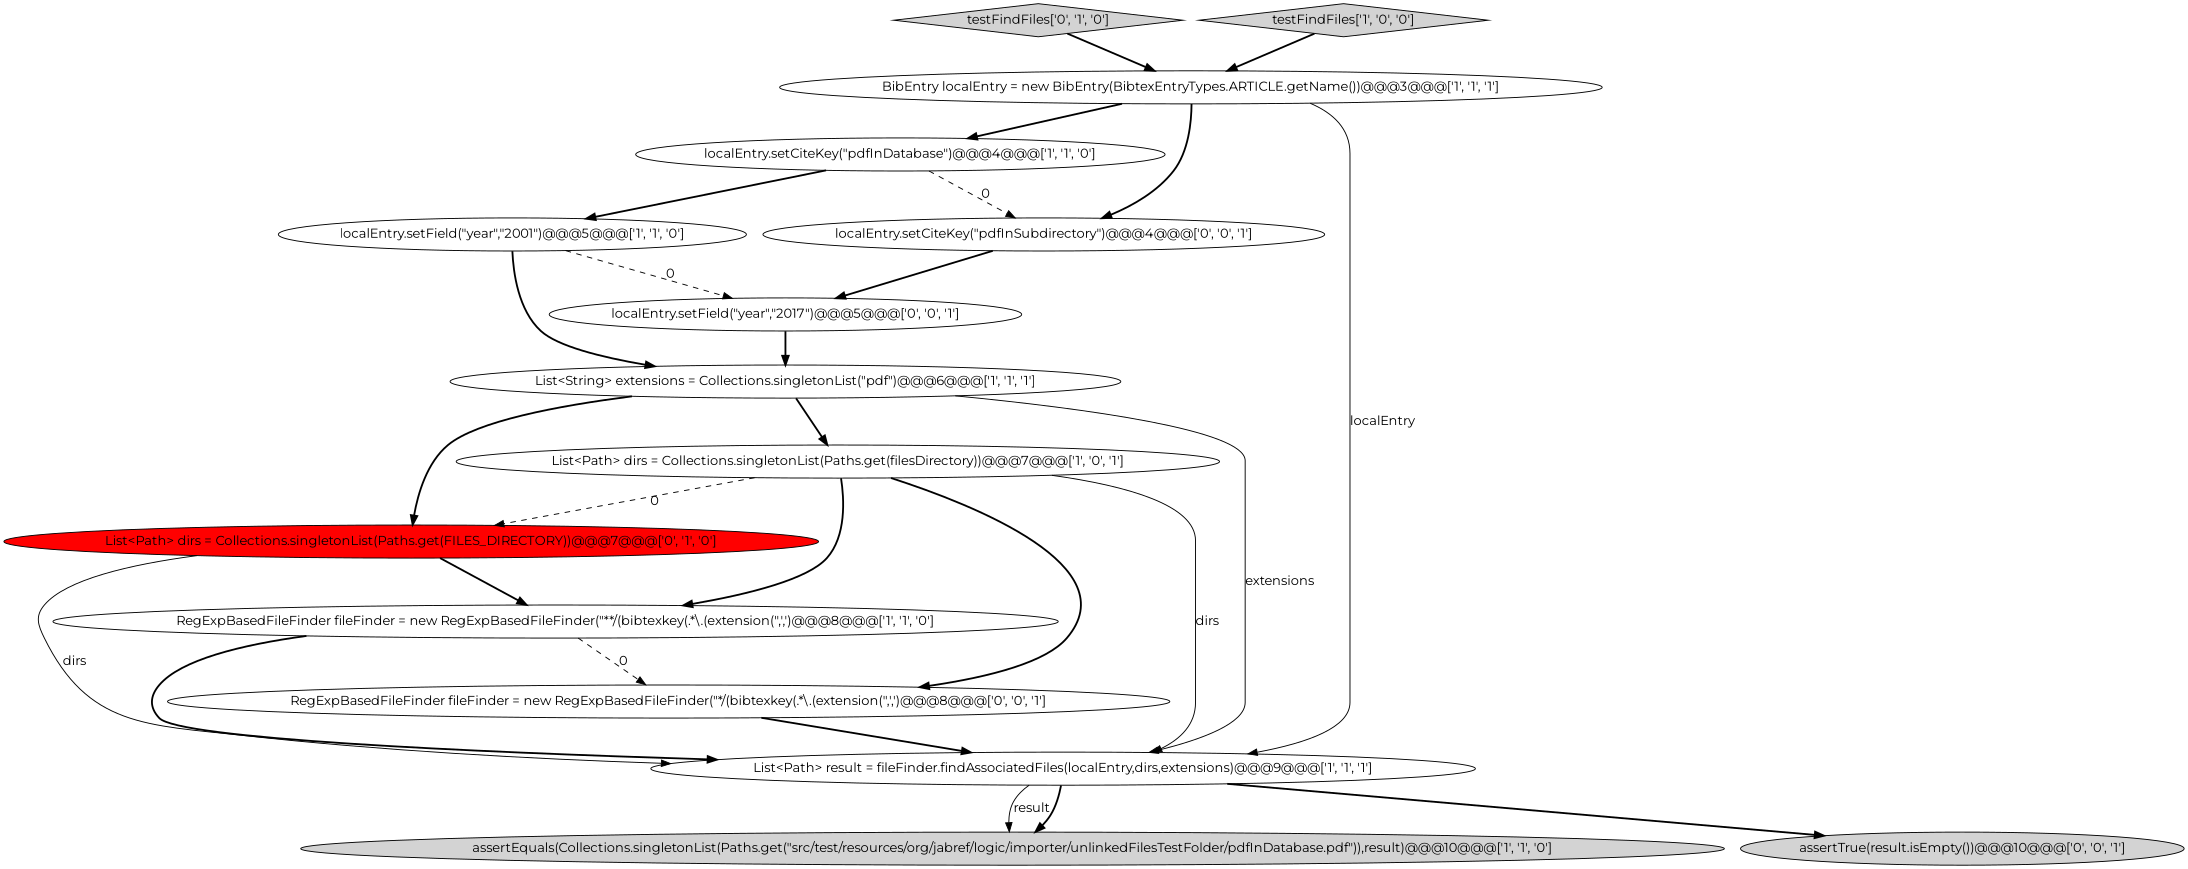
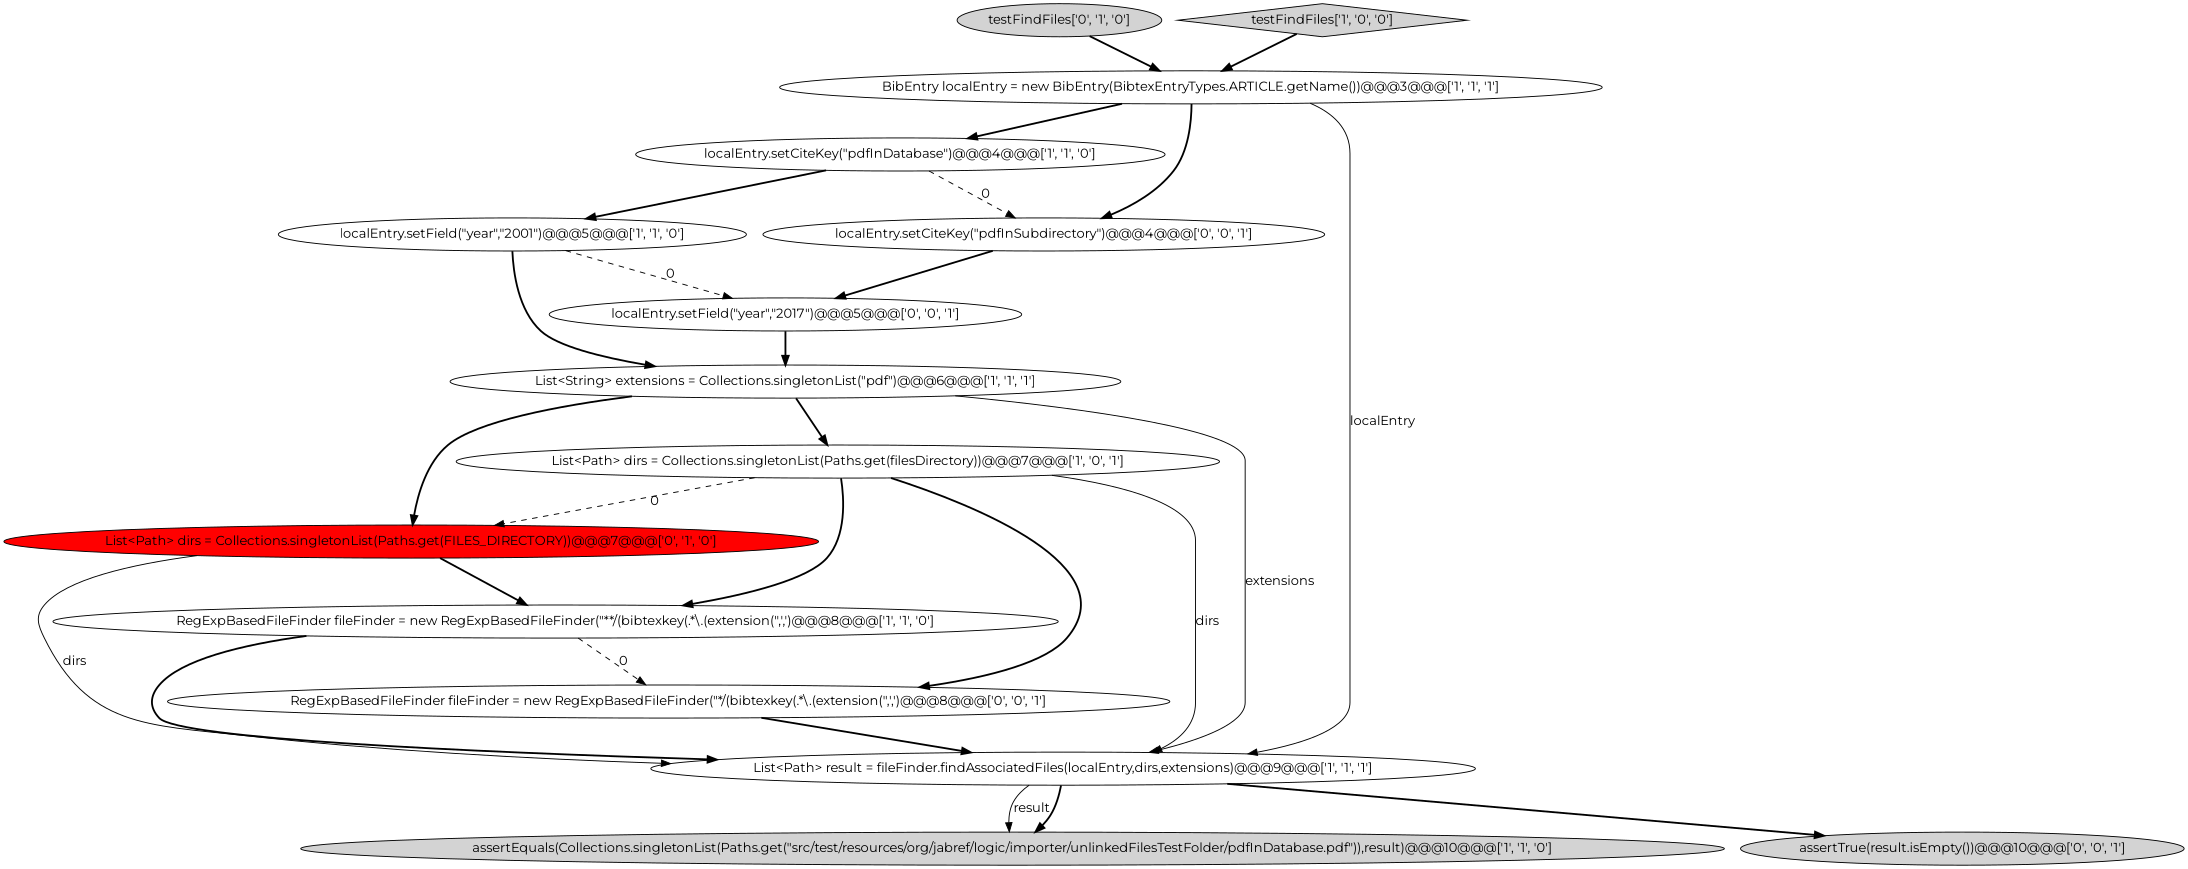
node "testFindFiles['0', '1', '0']": shape diamond -> ellipse
